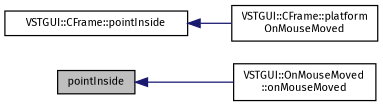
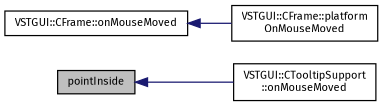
node "VSTGUI::CFrame::pointInside": label "VSTGUI::CFrame::pointInside" -> "VSTGUI::CFrame::onMouseMoved"
node "VSTGUI::OnMouseMoved ::onMouseMoved": label "VSTGUI::OnMouseMoved ::onMouseMoved" -> "VSTGUI::CTooltipSupport ::onMouseMoved"
